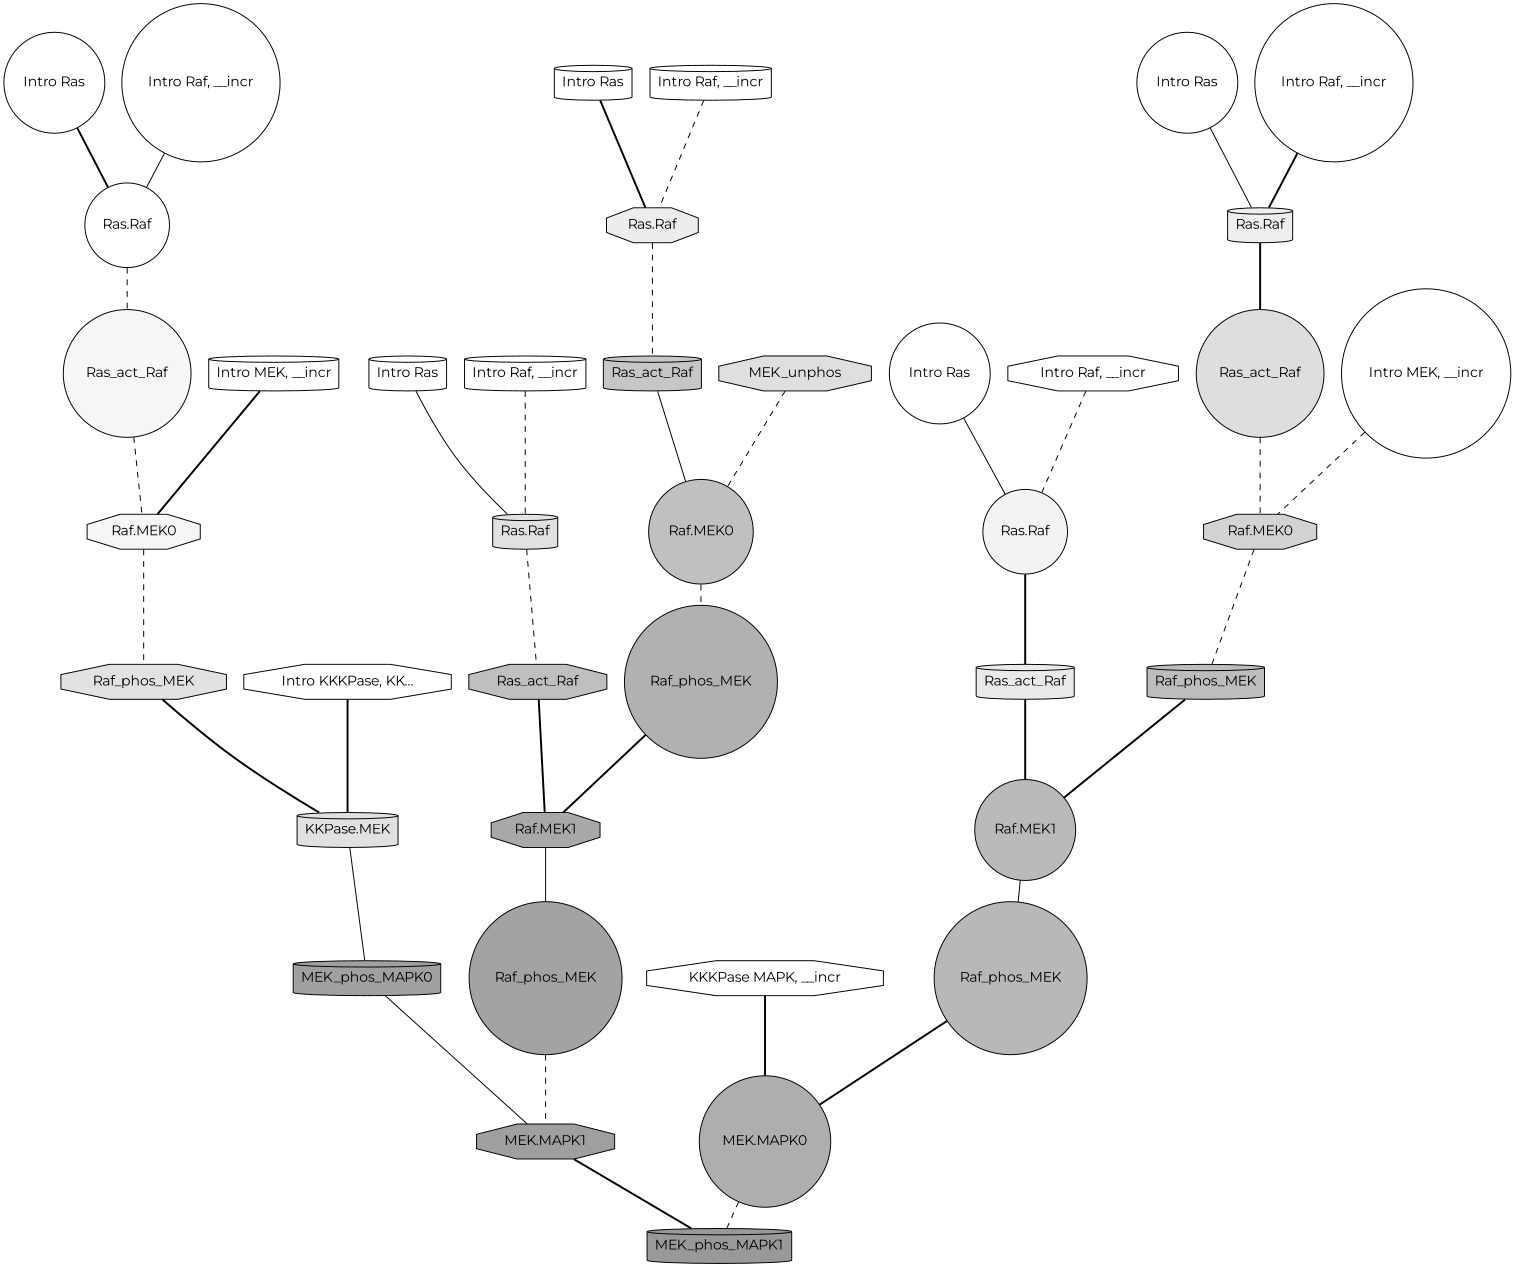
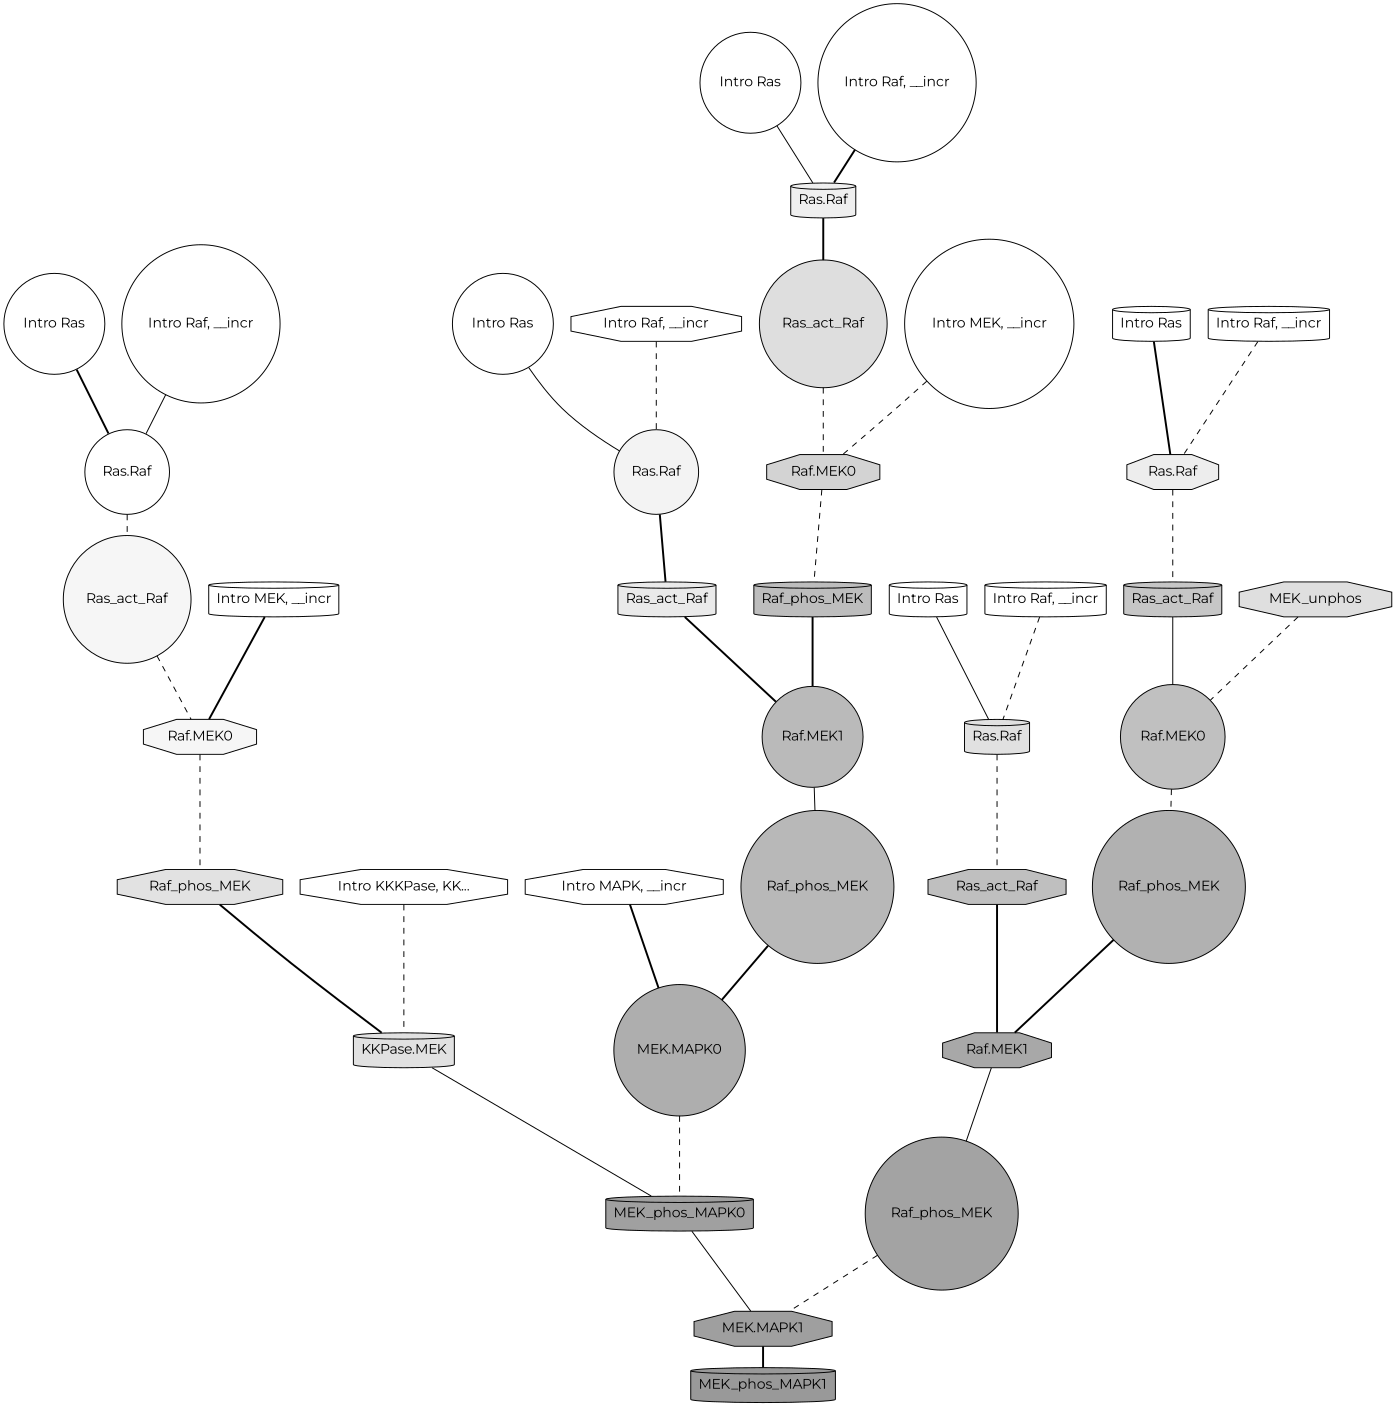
edge "Intro KKKPase, KK..." -- "KKPase.MEK": style bold -> dashed
node "KKKPase MAPK, __incr": label "KKKPase MAPK, __incr" -> "Intro MAPK, __incr"
edge "MEK.MAPK0" -- "MEK_phos_MAPK1": now "MEK.MAPK0" -- "MEK_phos_MAPK0"
